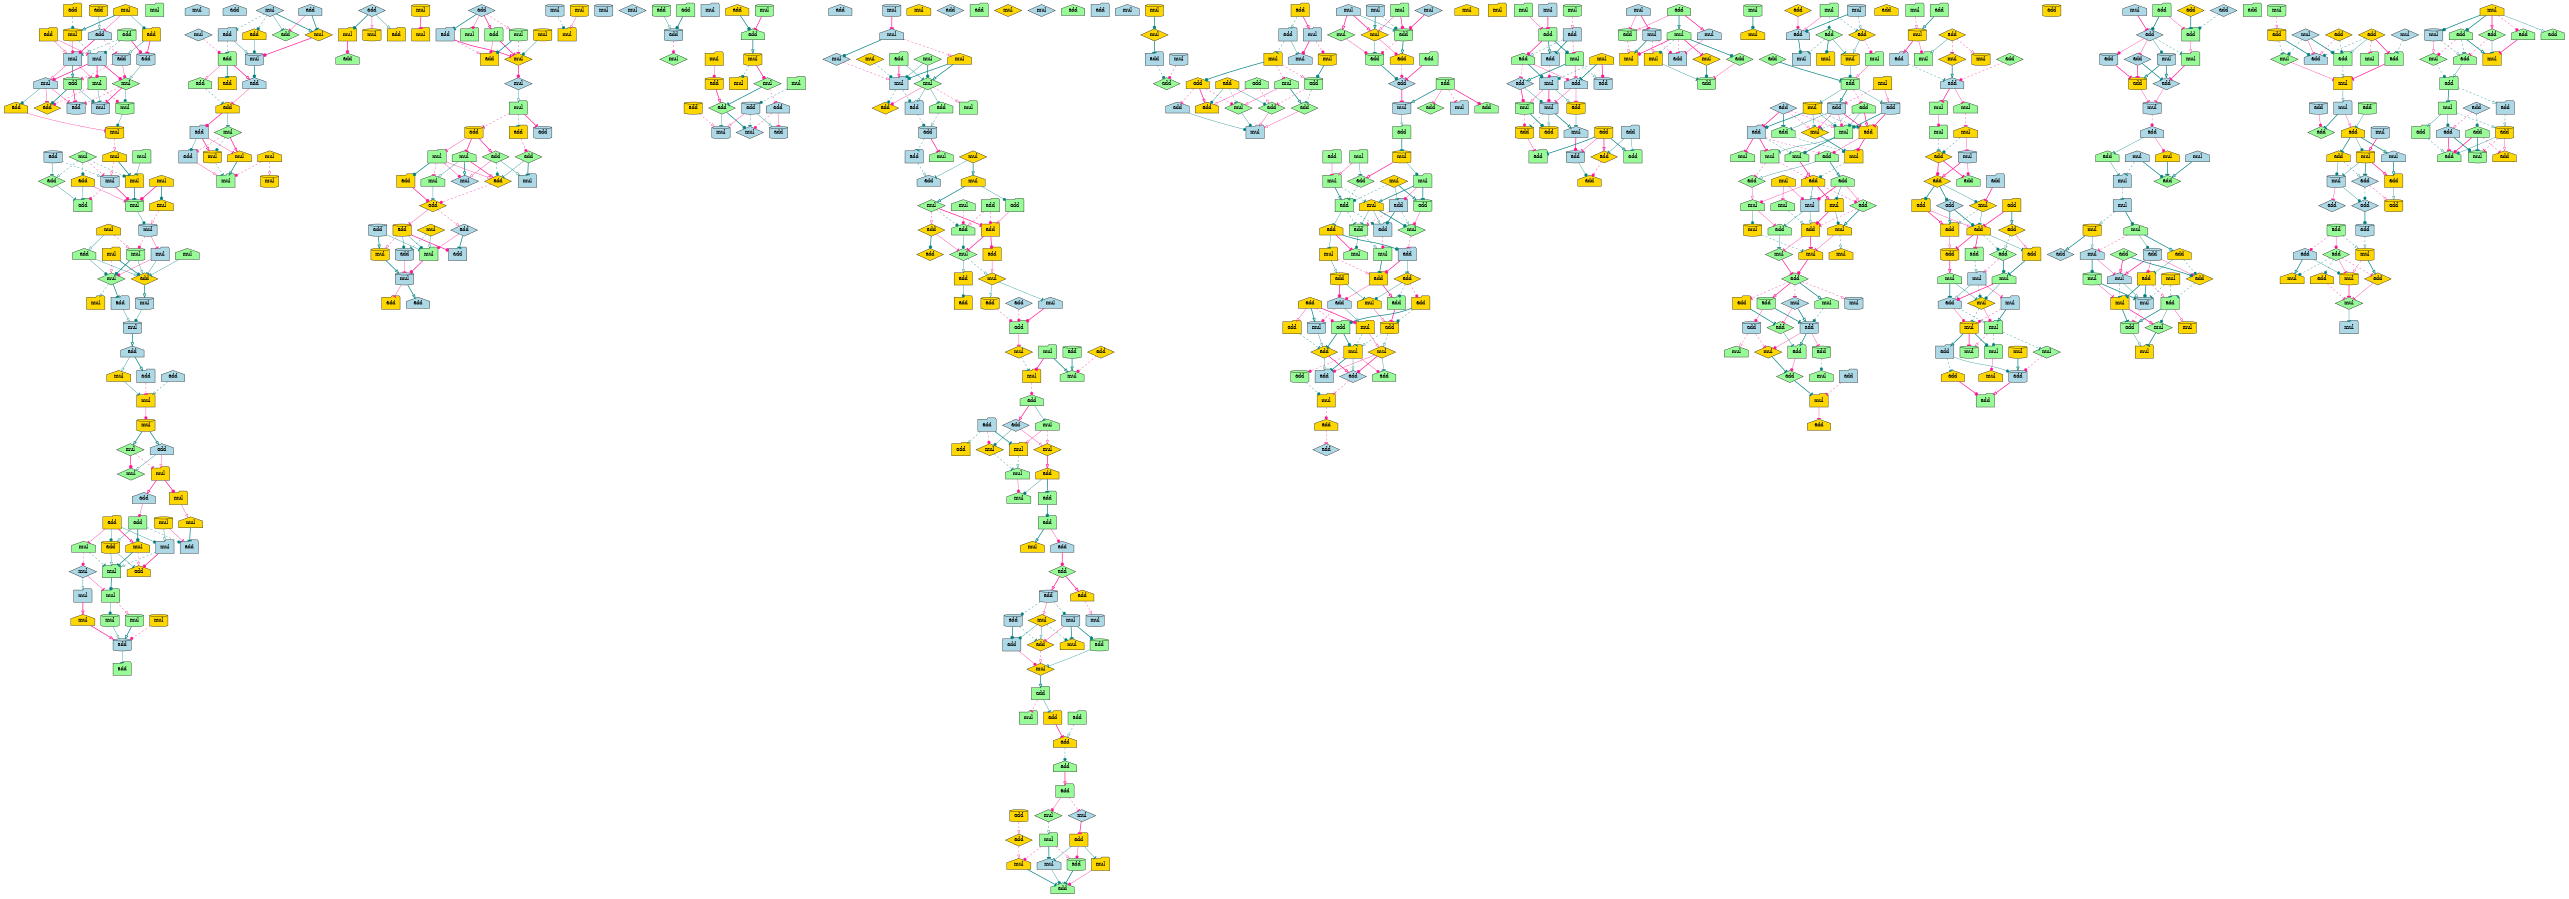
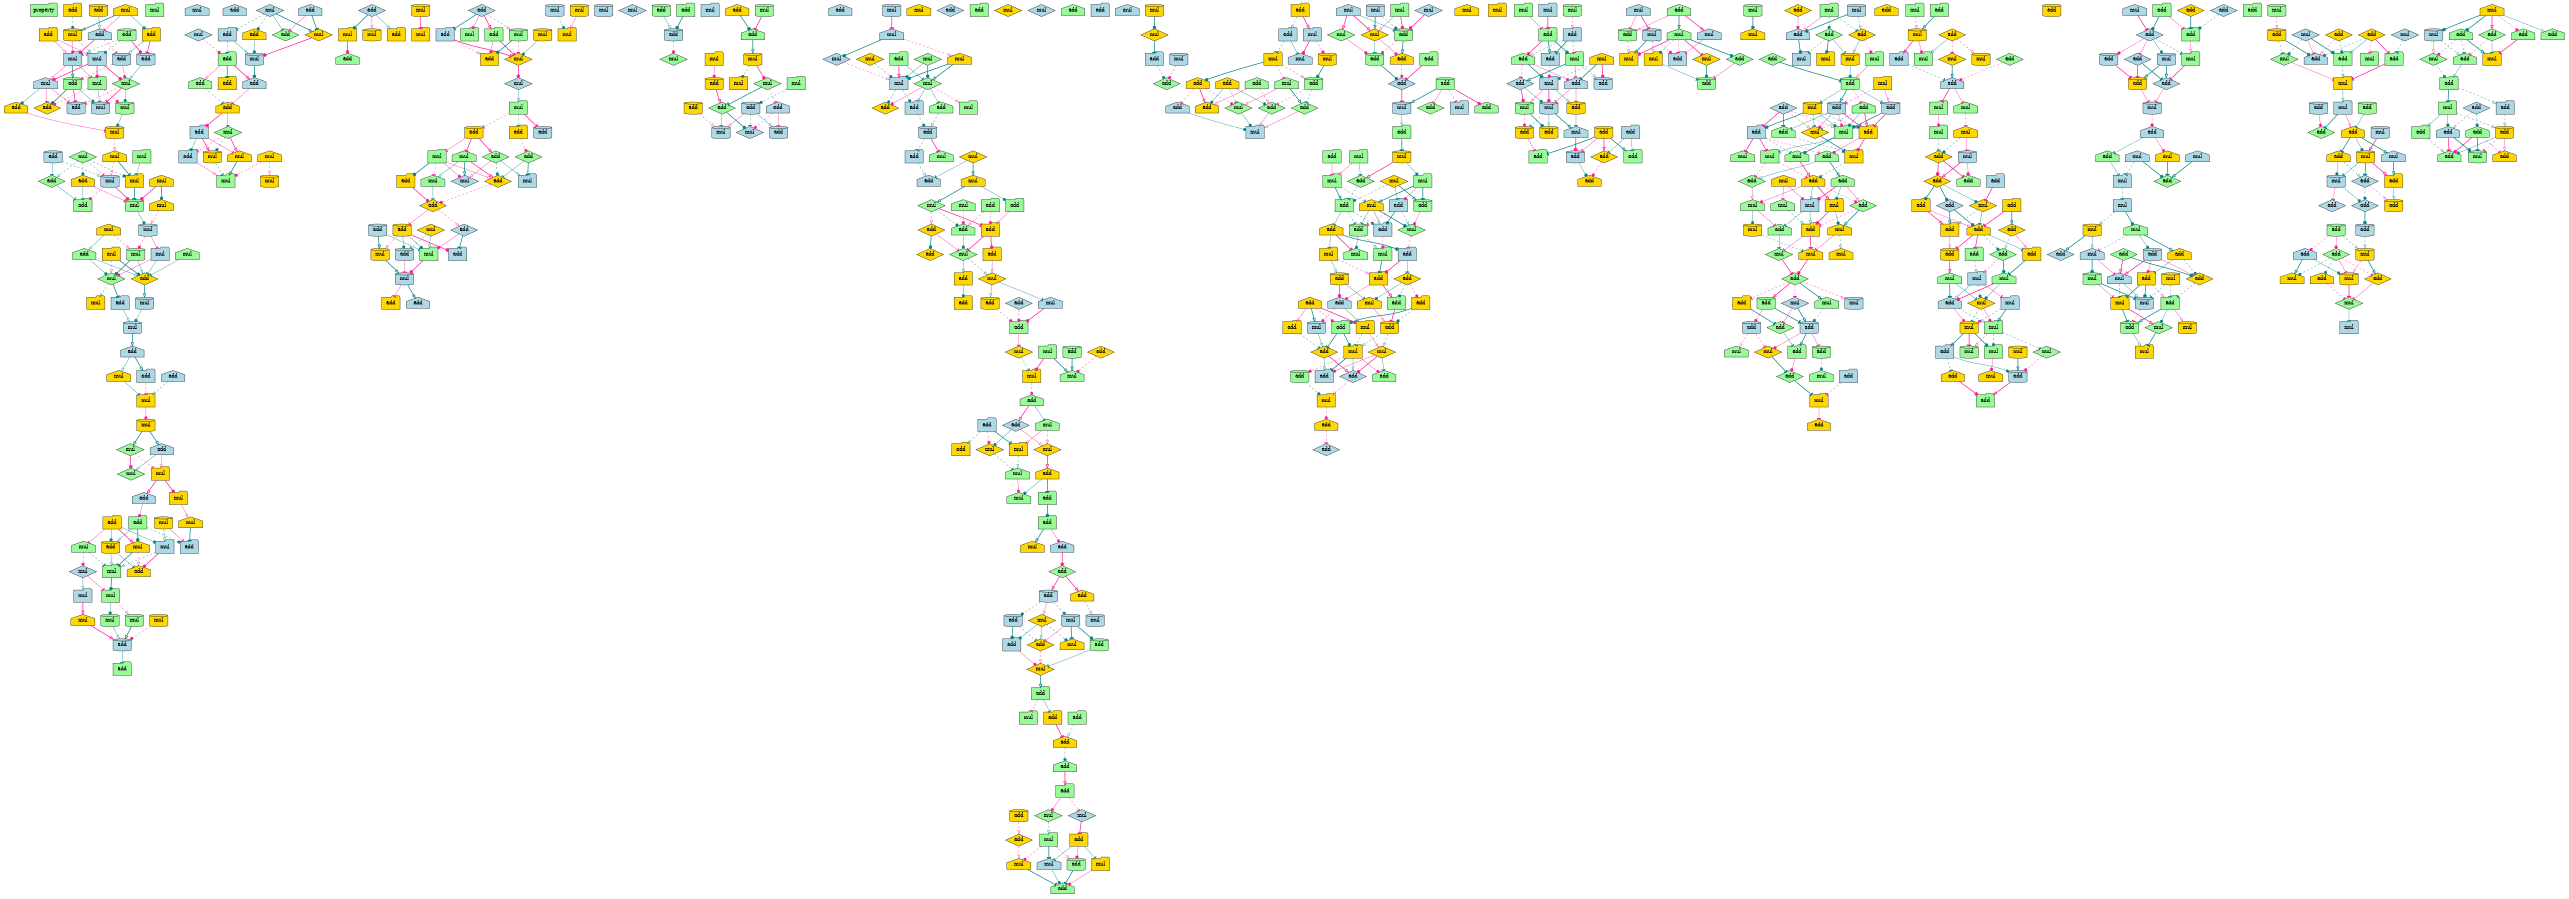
node "property": added
